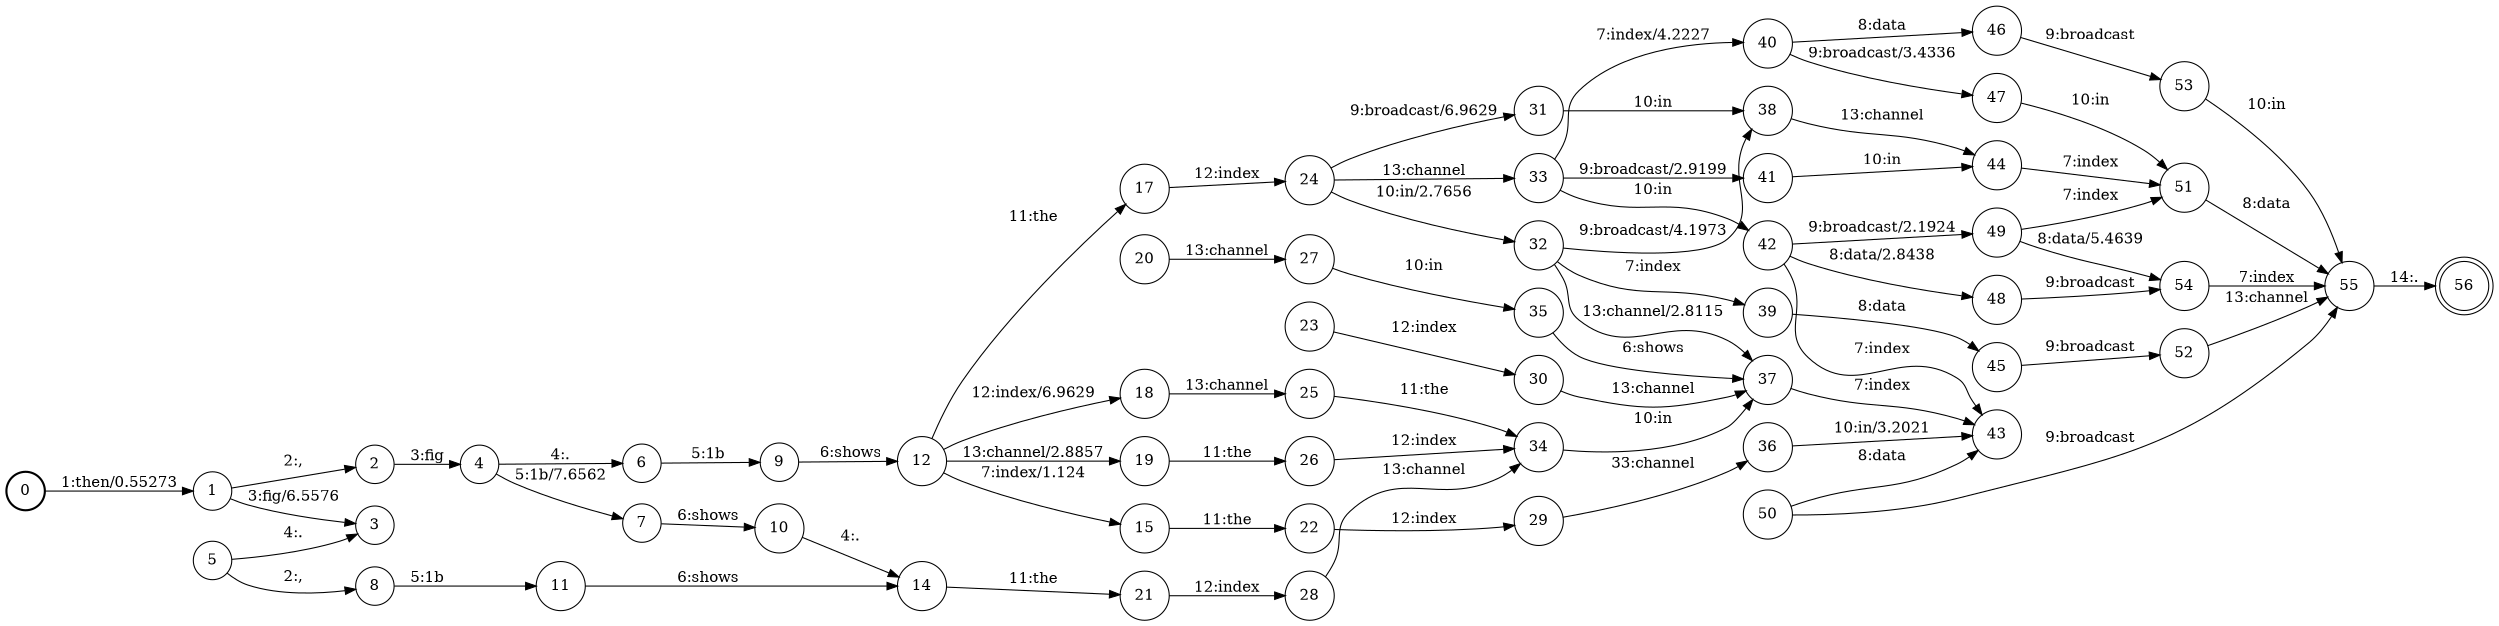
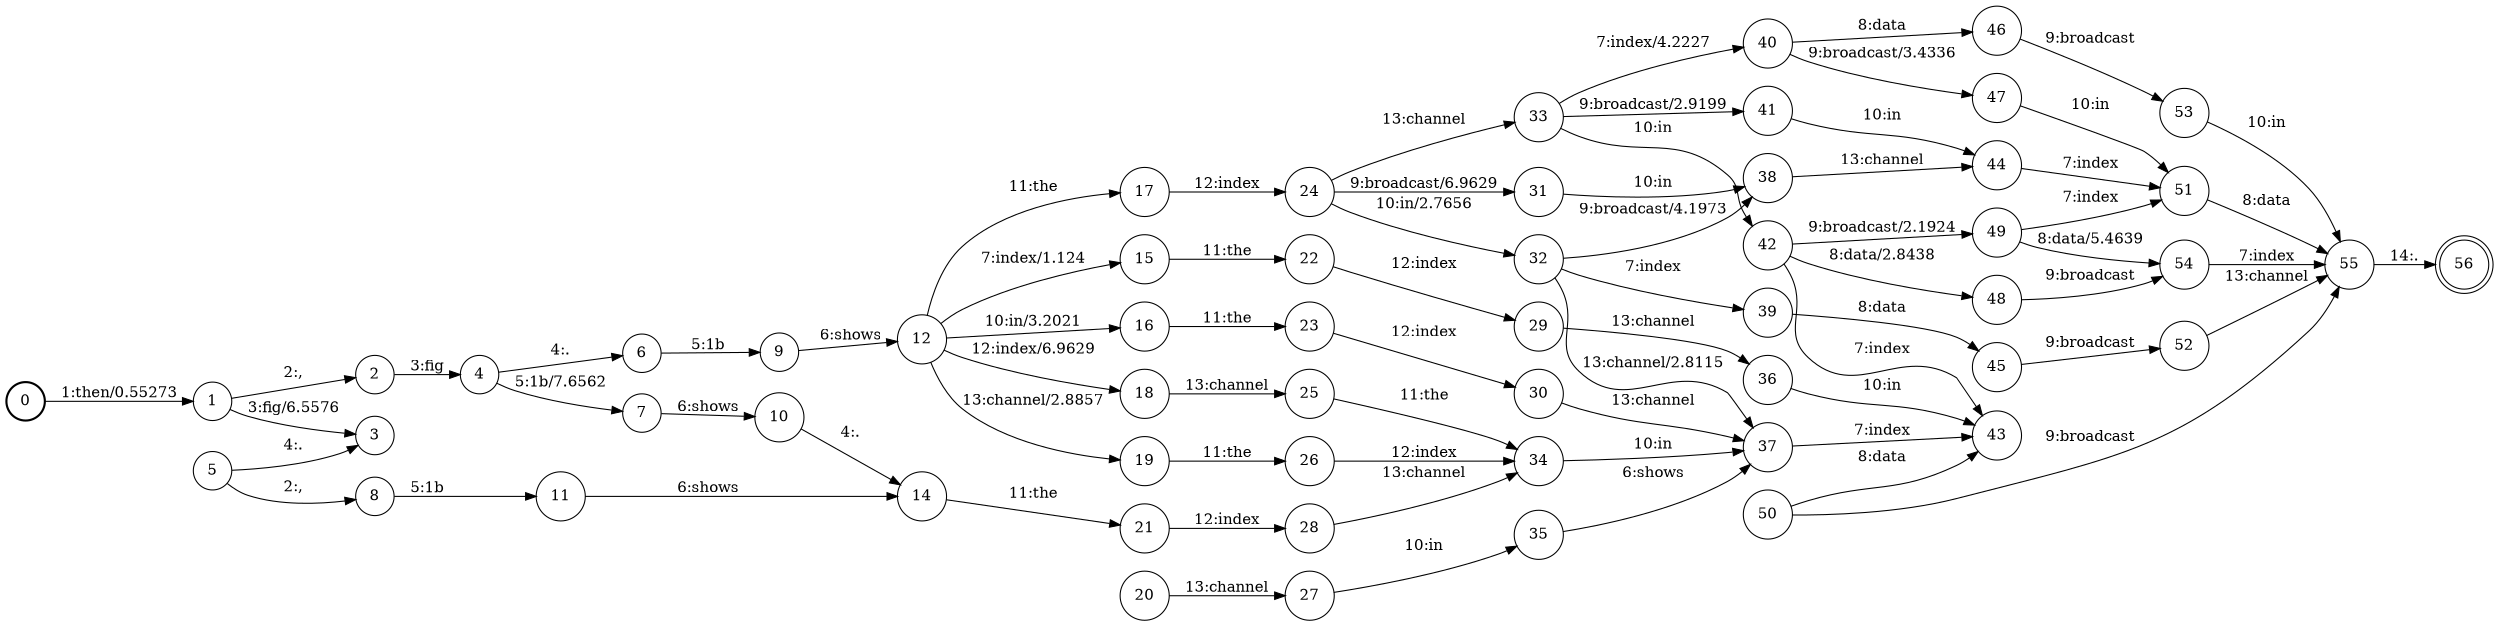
node "16": added
edge "36" -> "43": label "10:in/3.2021" -> "10:in"
edge "29" -> "36": label "33:channel" -> "13:channel"
